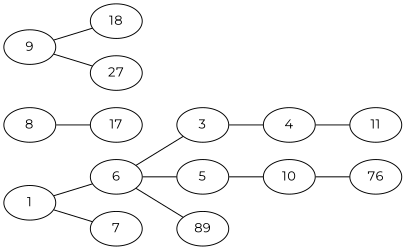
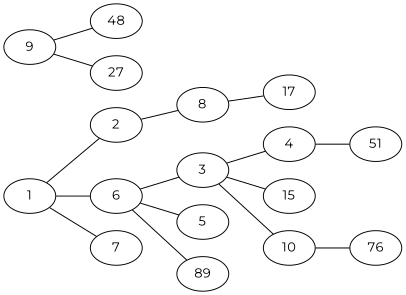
node "18": label "18" -> "48"
node "2": added
node "11": label "11" -> "51"
edge "5" -- "10": now "3" -- "10"
node "15": added
